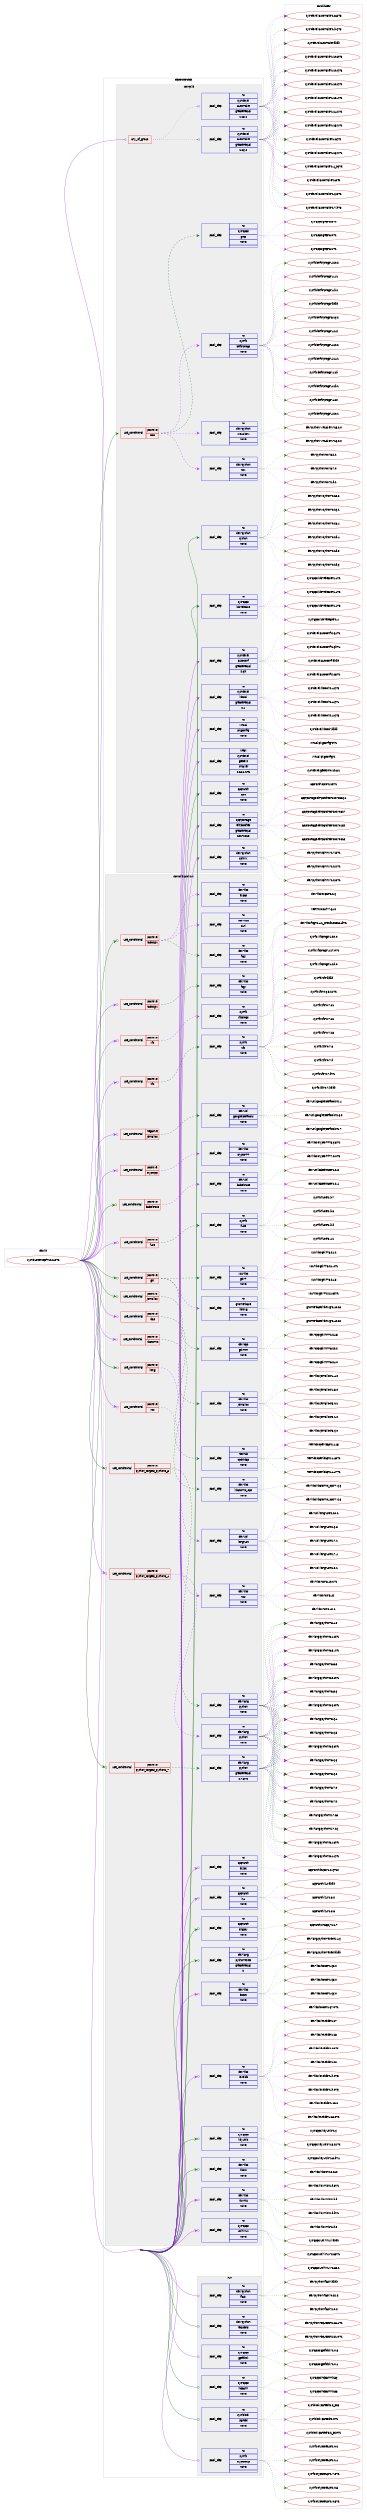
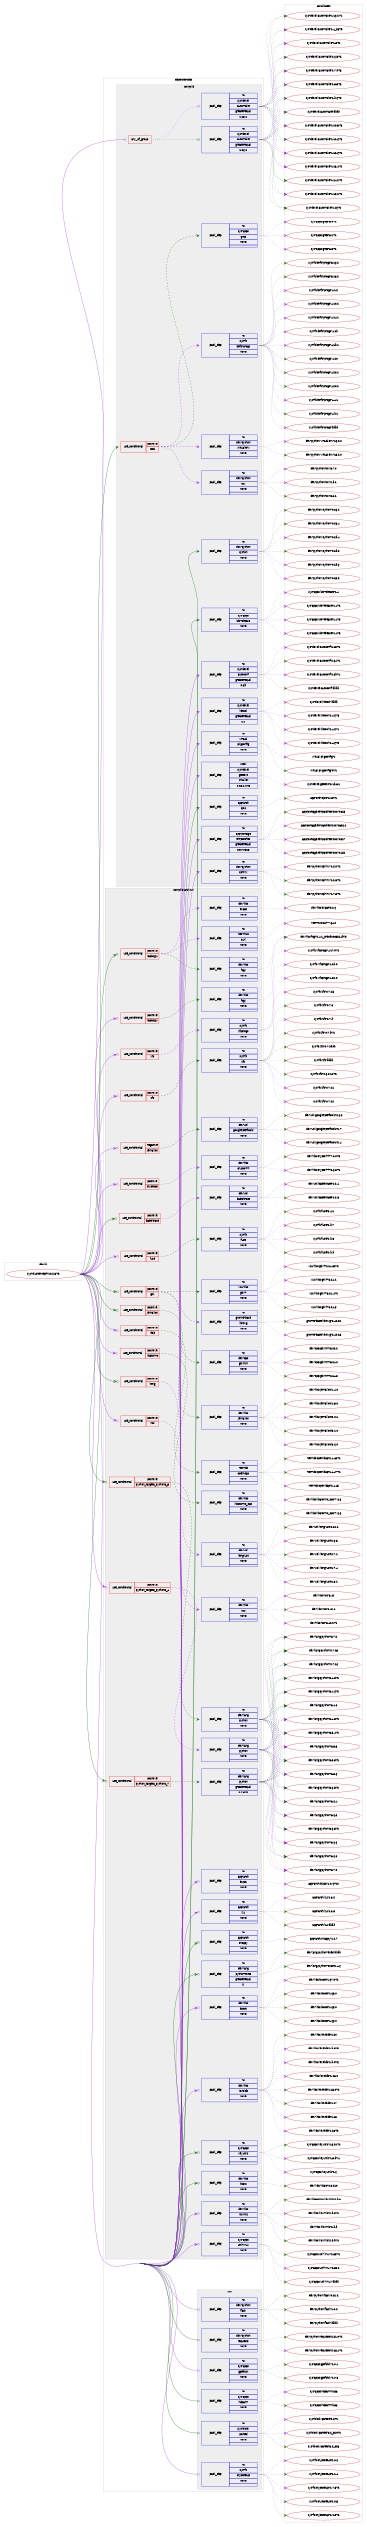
node "sys-fs/btrfs-progs-3.18.2": added
node "dev-libs/libxml2-2.9.8": label "dev-libs/libxml2-2.9.8" -> "dev-libatomic/libxml2-2.9.8"
